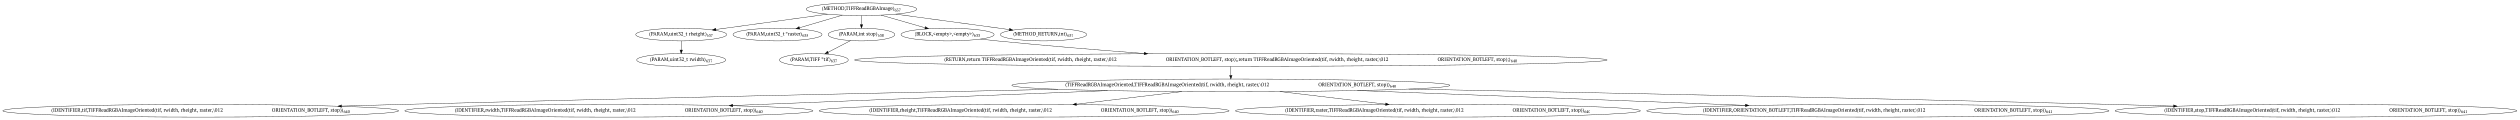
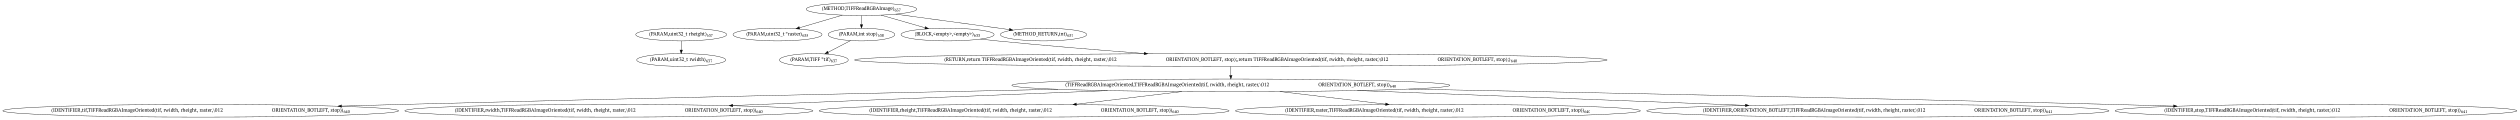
edge "(METHOD,TIFFReadRGBAImage)" -> "(PARAM,uint32_t rheight)": removed
